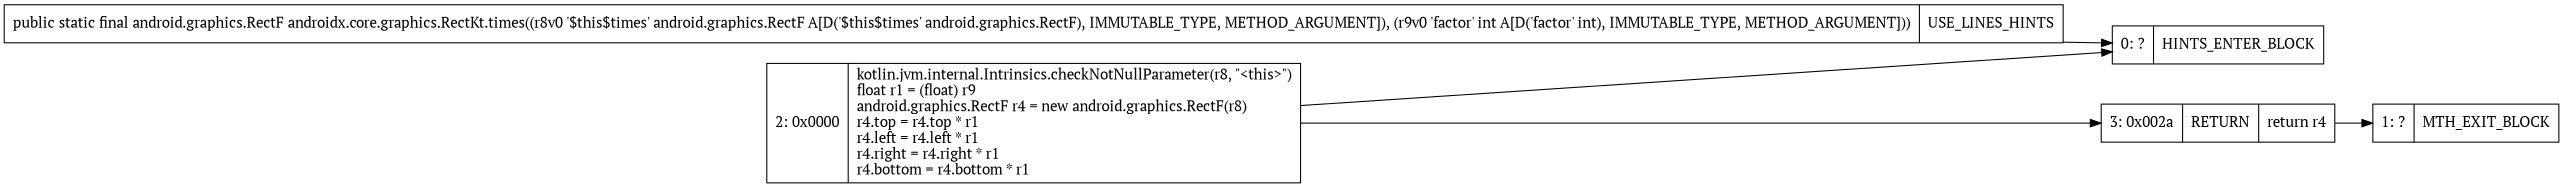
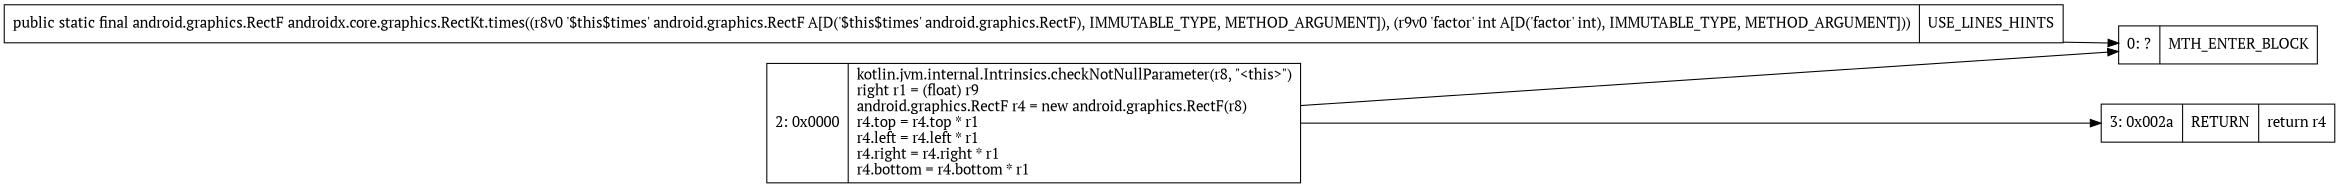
node "0: ?": text "HINTS_ENTER_BLOCK" -> "MTH_ENTER_BLOCK"
node "2: 0x0000": text "float r1 = (float) r9" -> "right r1 = (float) r9"
node "1: ?": removed
